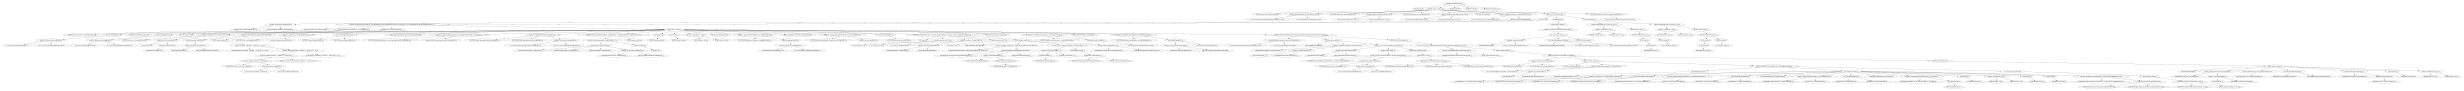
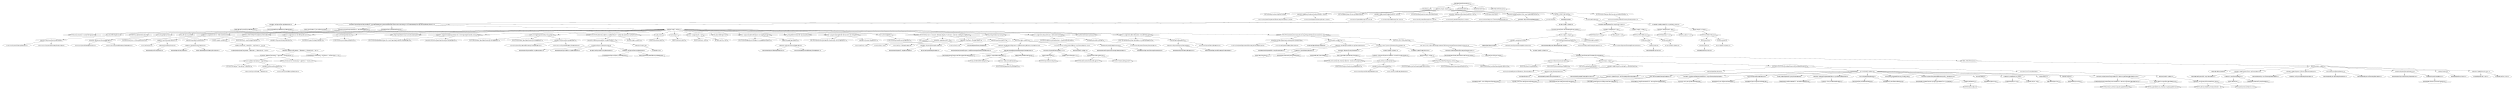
node "(<operator>.alloc,new FileOutputStream(dest))": added
